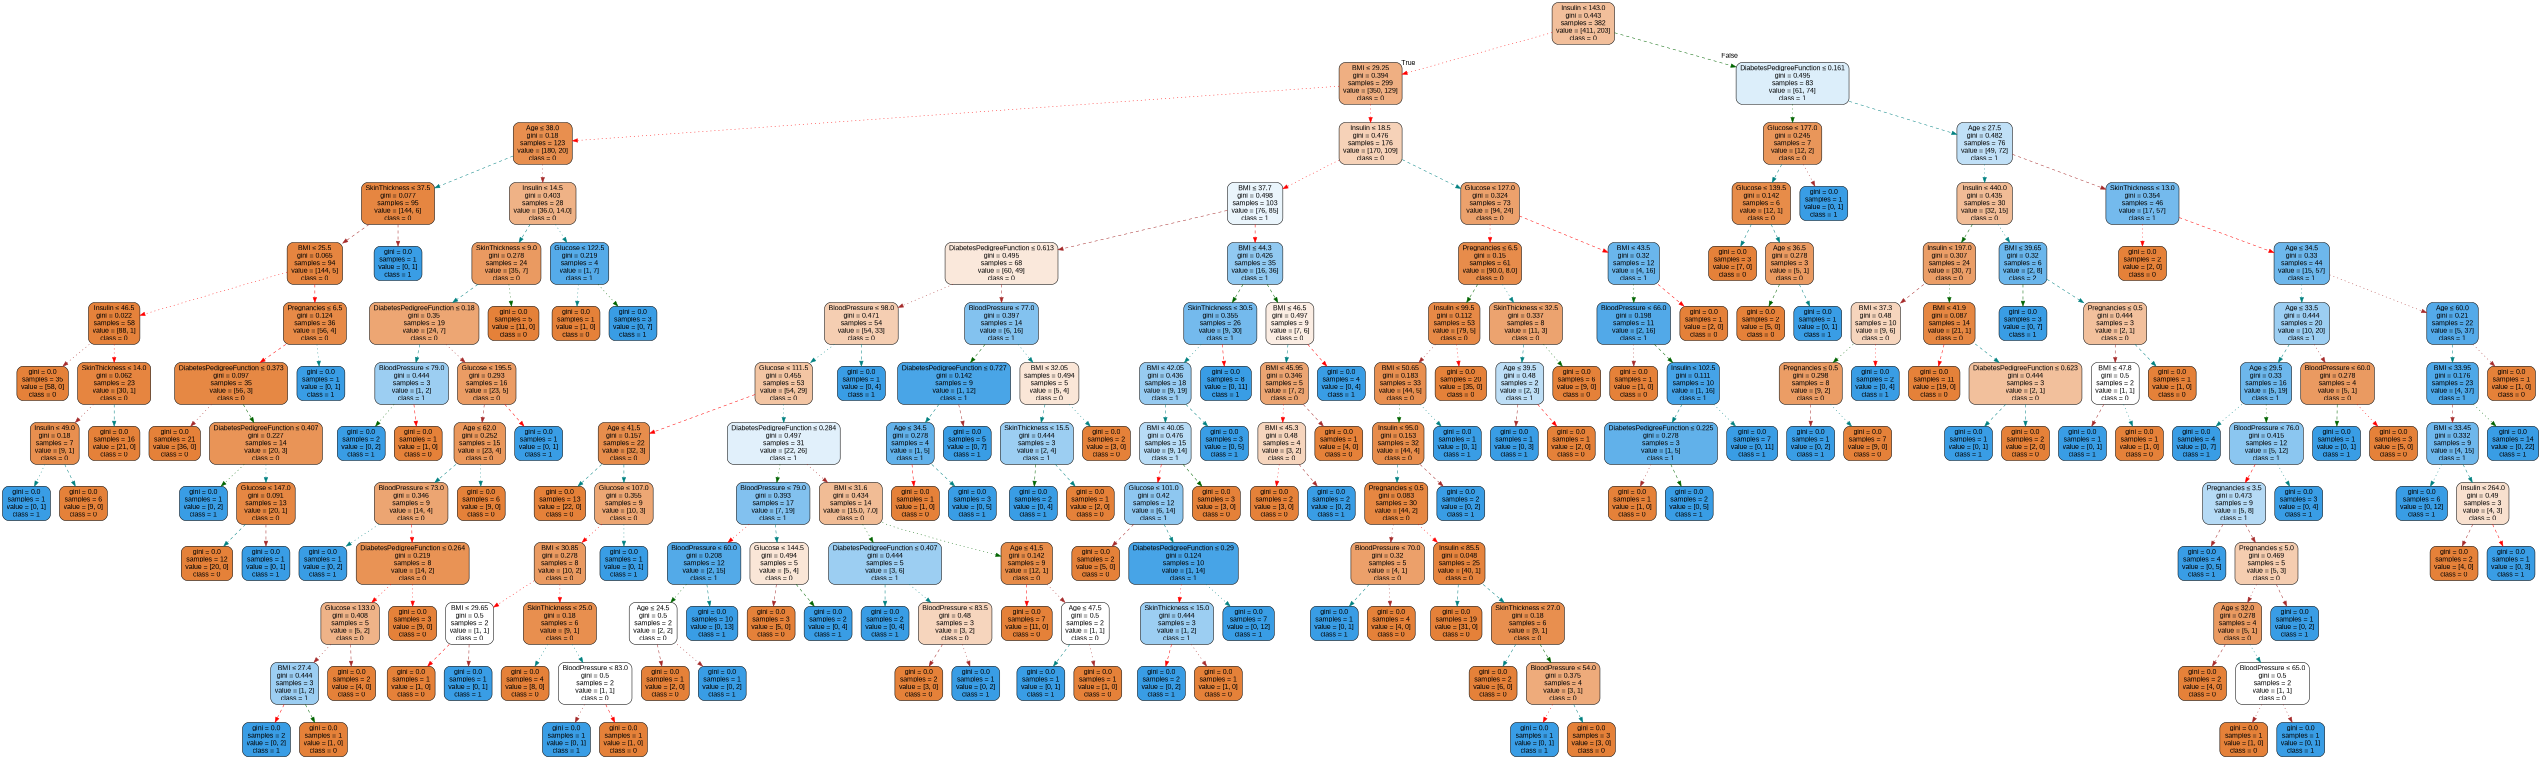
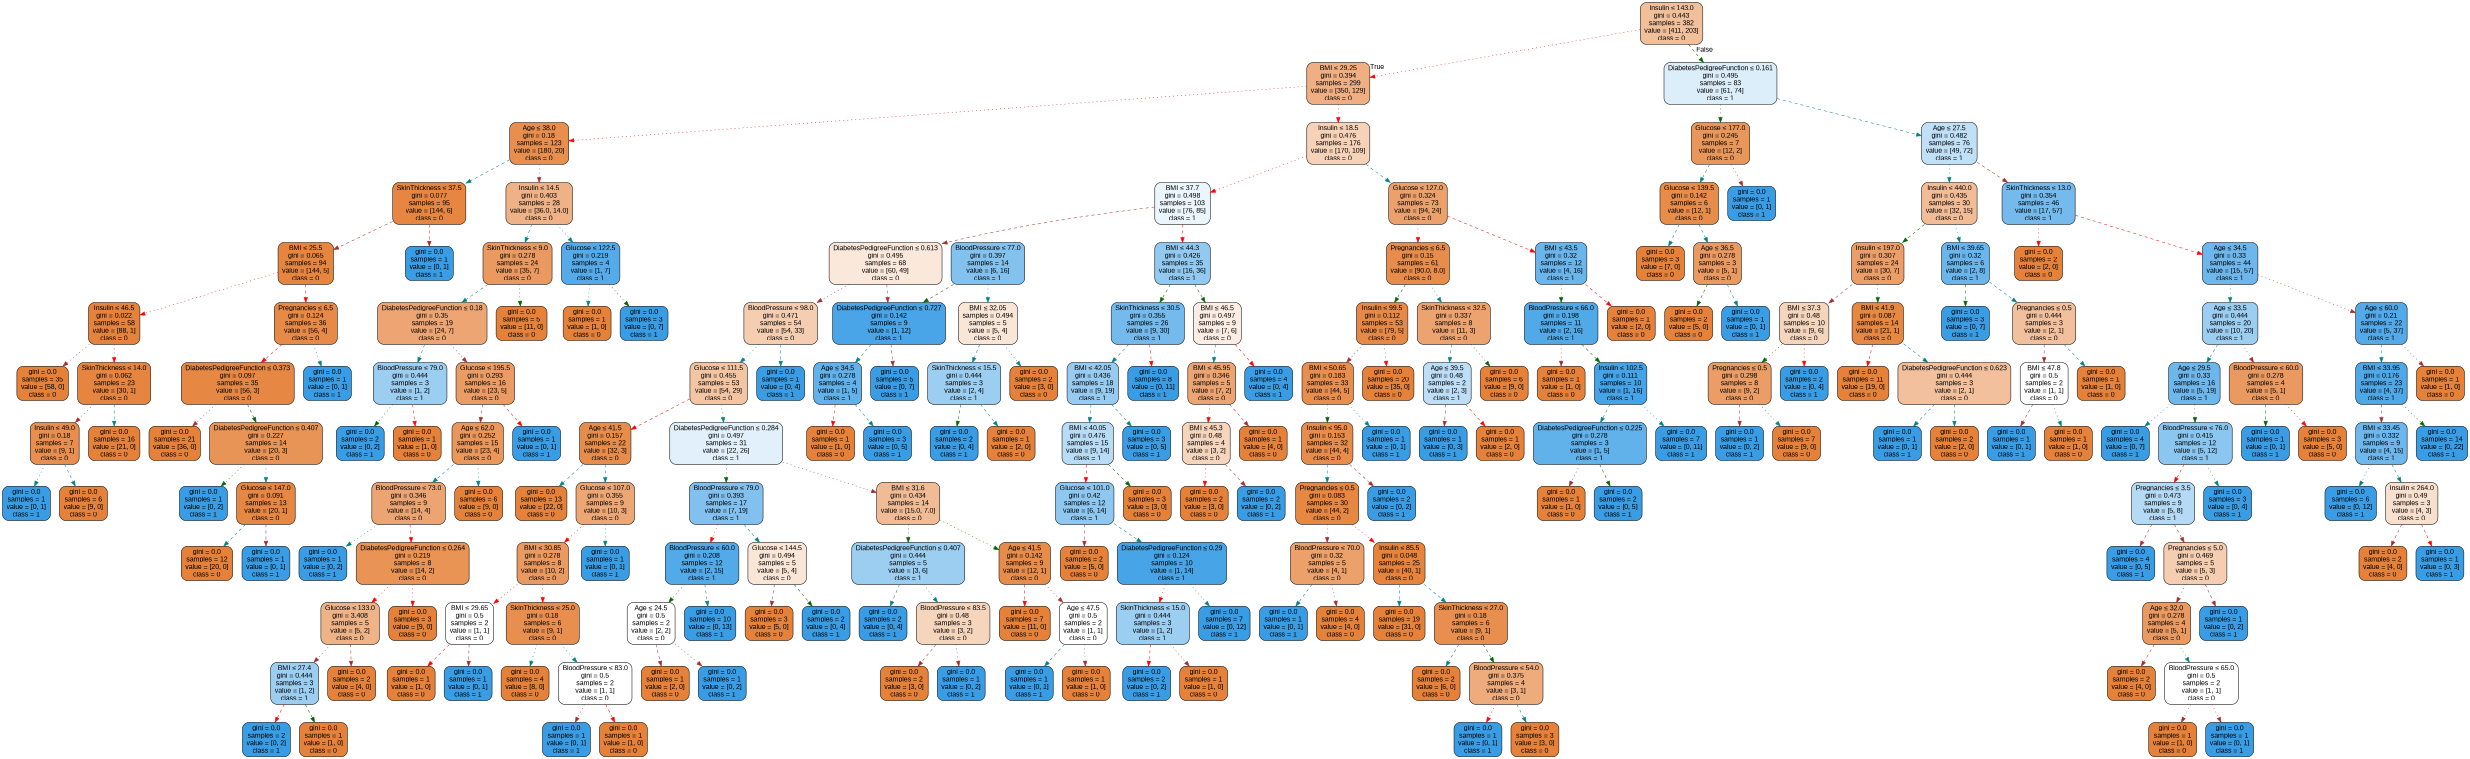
node "BMI ≤ 39.65": text "class = 2" -> "class = 1"
edge "DiabetesPedigreeFunction ≤ 0.613" -> "BloodPressure ≤ 77.0": now "DiabetesPedigreeFunction ≤ 0.613" -> "DiabetesPedigreeFunction ≤ 0.727"
edge "SkinThickness ≤ 30.5" -> "BMI ≤ 42.05": style dotted -> dashed
node "Glucose ≤ 133.0": text "gini = 0.408" -> "gini = 3.408"
